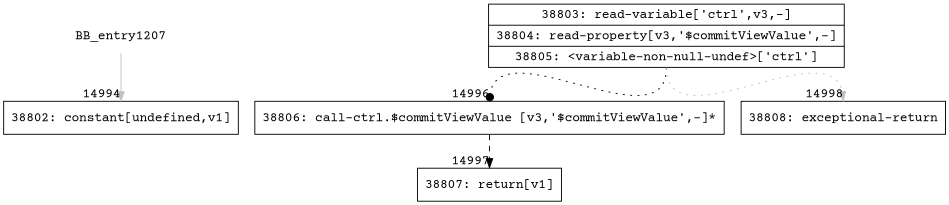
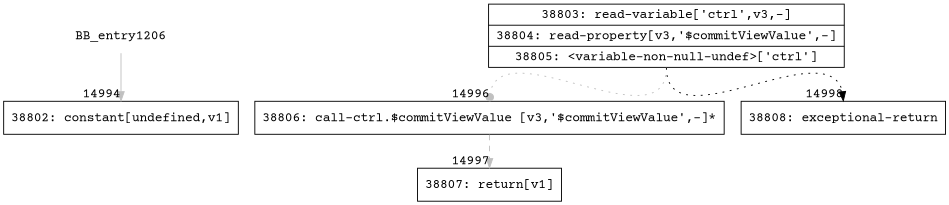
node "BB_entry1207": label "BB_entry1207" -> "BB_entry1206"
edge "38803: read-variable['ctrl',v3,-]" -> "38806: call-ctrl.$commitViewValue [v3,'$commitViewValue',-]*": color black -> gray
edge "38803: read-variable['ctrl',v3,-]" -> "38808: exceptional-return": color gray -> black
edge "38806: call-ctrl.$commitViewValue [v3,'$commitViewValue',-]*" -> "38807: return[v1]": color black -> gray
